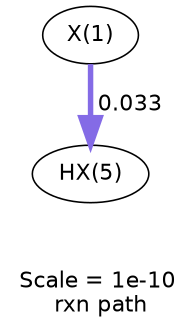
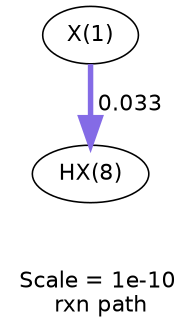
node "HX(5)": label "HX(5)" -> "HX(8)"
